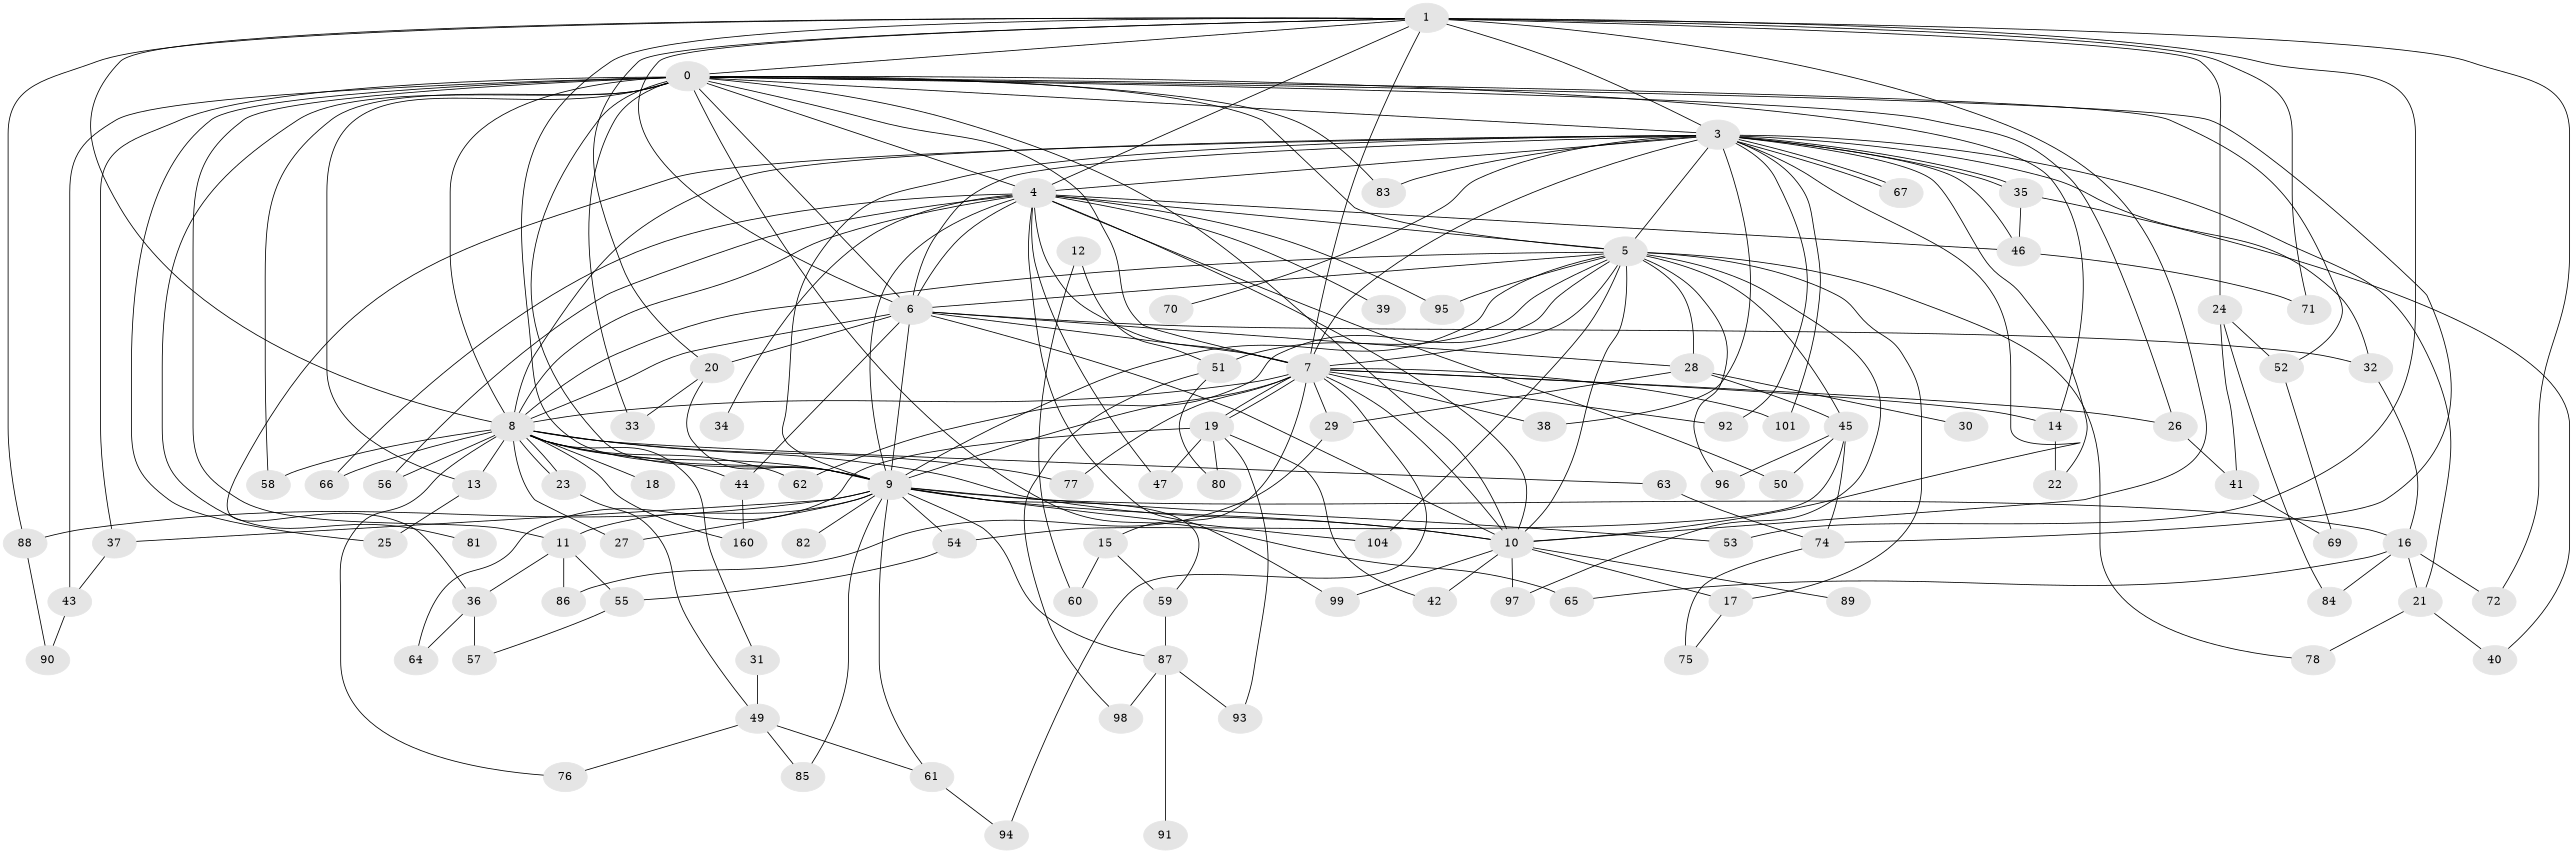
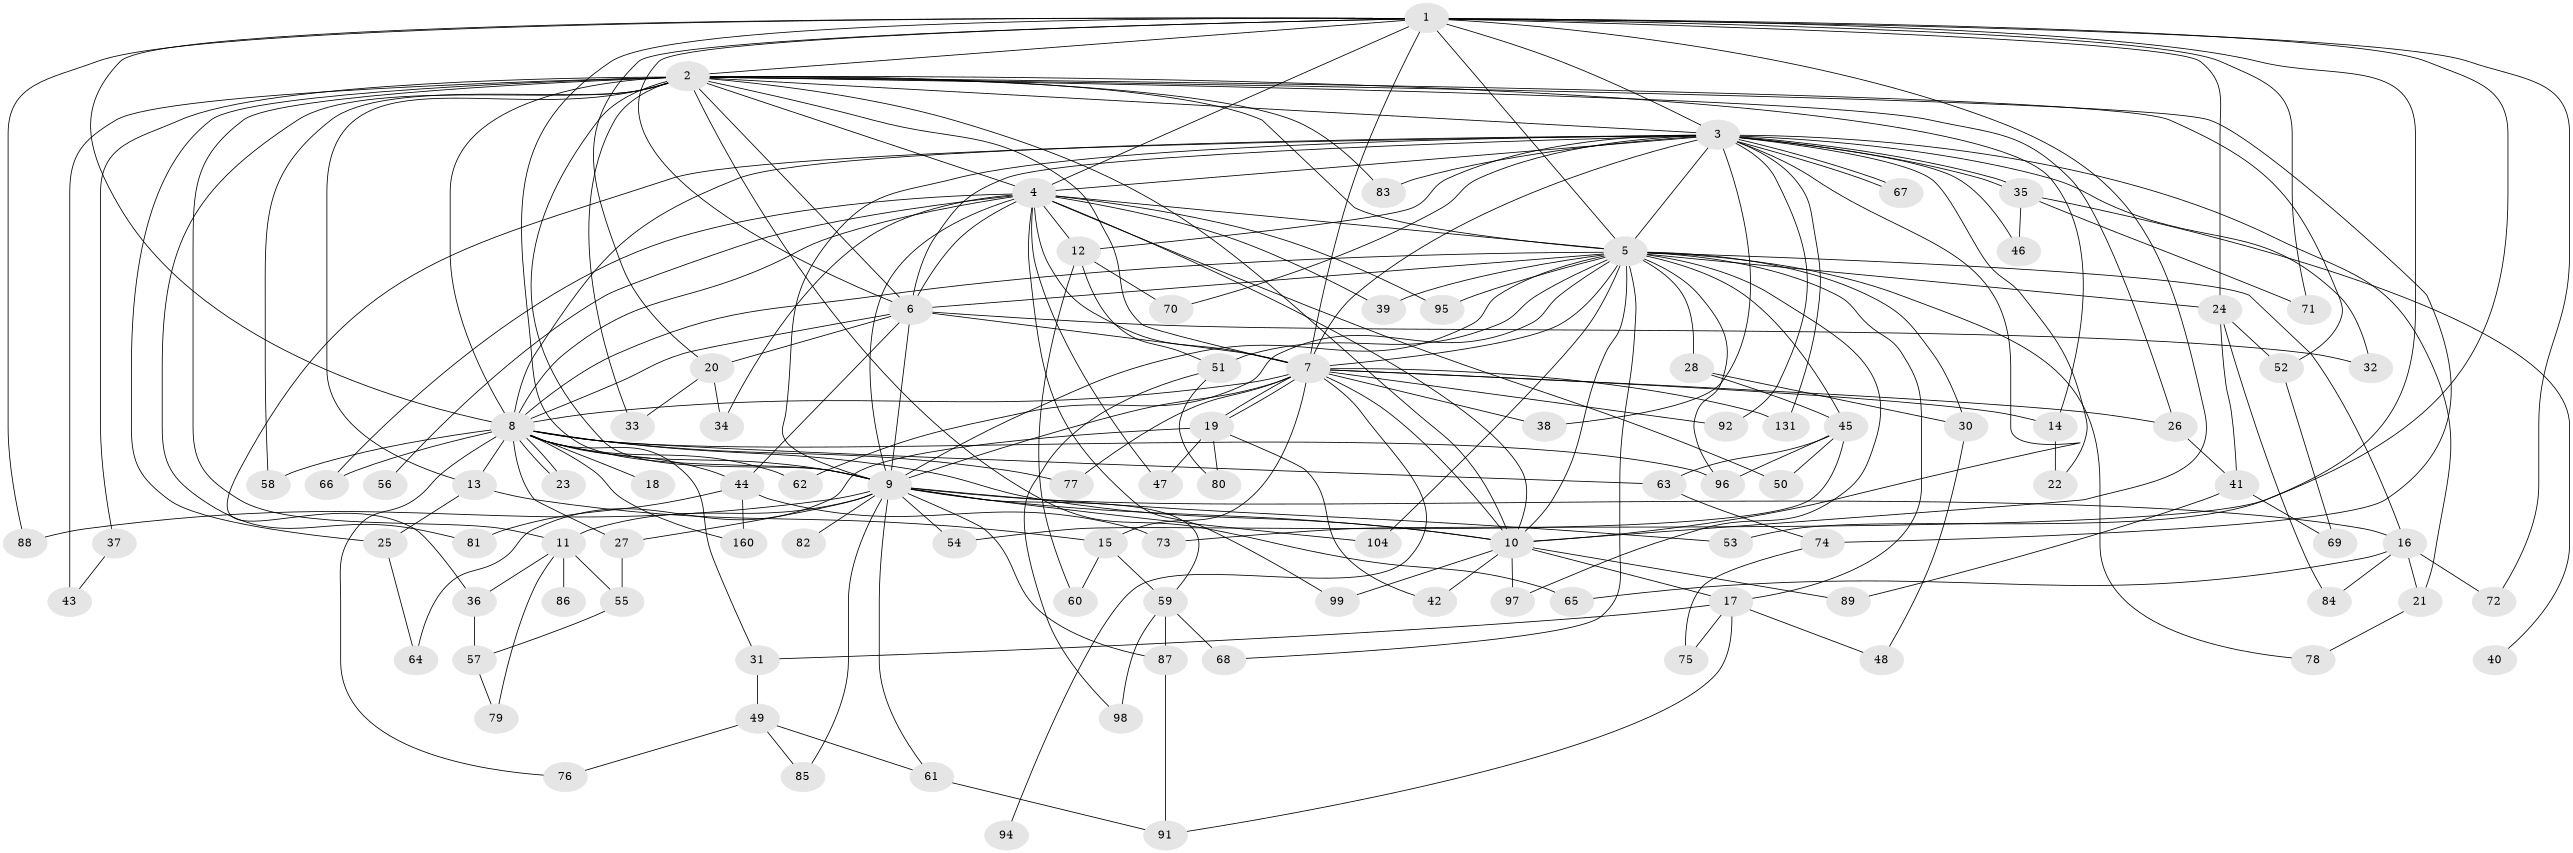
node "0": label "0" -> "2"
edge "1" -- "5": added
edge "3" -- "12": added
edge "4" -- "46": now "4" -- "12"
edge "5" -- "39": added
edge "46" -- "71": now "35" -- "71"
edge "5" -- "24": added
edge "12" -- "70": added
edge "5" -- "30": added
edge "6" -- "28": removed
edge "6" -- "10": removed
node "29": removed
node "101": label "101" -> "131"
edge "20" -- "9": now "20" -- "34"
edge "32" -- "16": now "5" -- "16"
edge "8" -- "56": now "8" -- "96"
edge "45" -- "74": now "45" -- "63"
edge "44" -- "81": added
edge "13" -- "15": added
edge "9" -- "37": removed
node "73": added
edge "41" -- "89": added
edge "54" -- "55": now "27" -- "55"
edge "23" -- "49": removed
edge "36" -- "64": now "25" -- "64"
edge "21" -- "40": removed
edge "17" -- "31": added
node "90": removed
node "68": added
node "48": added
edge "87" -- "98": now "59" -- "98"
node "79": added
node "93": removed
edge "17" -- "91": added
edge "61" -- "94": now "61" -- "91"
